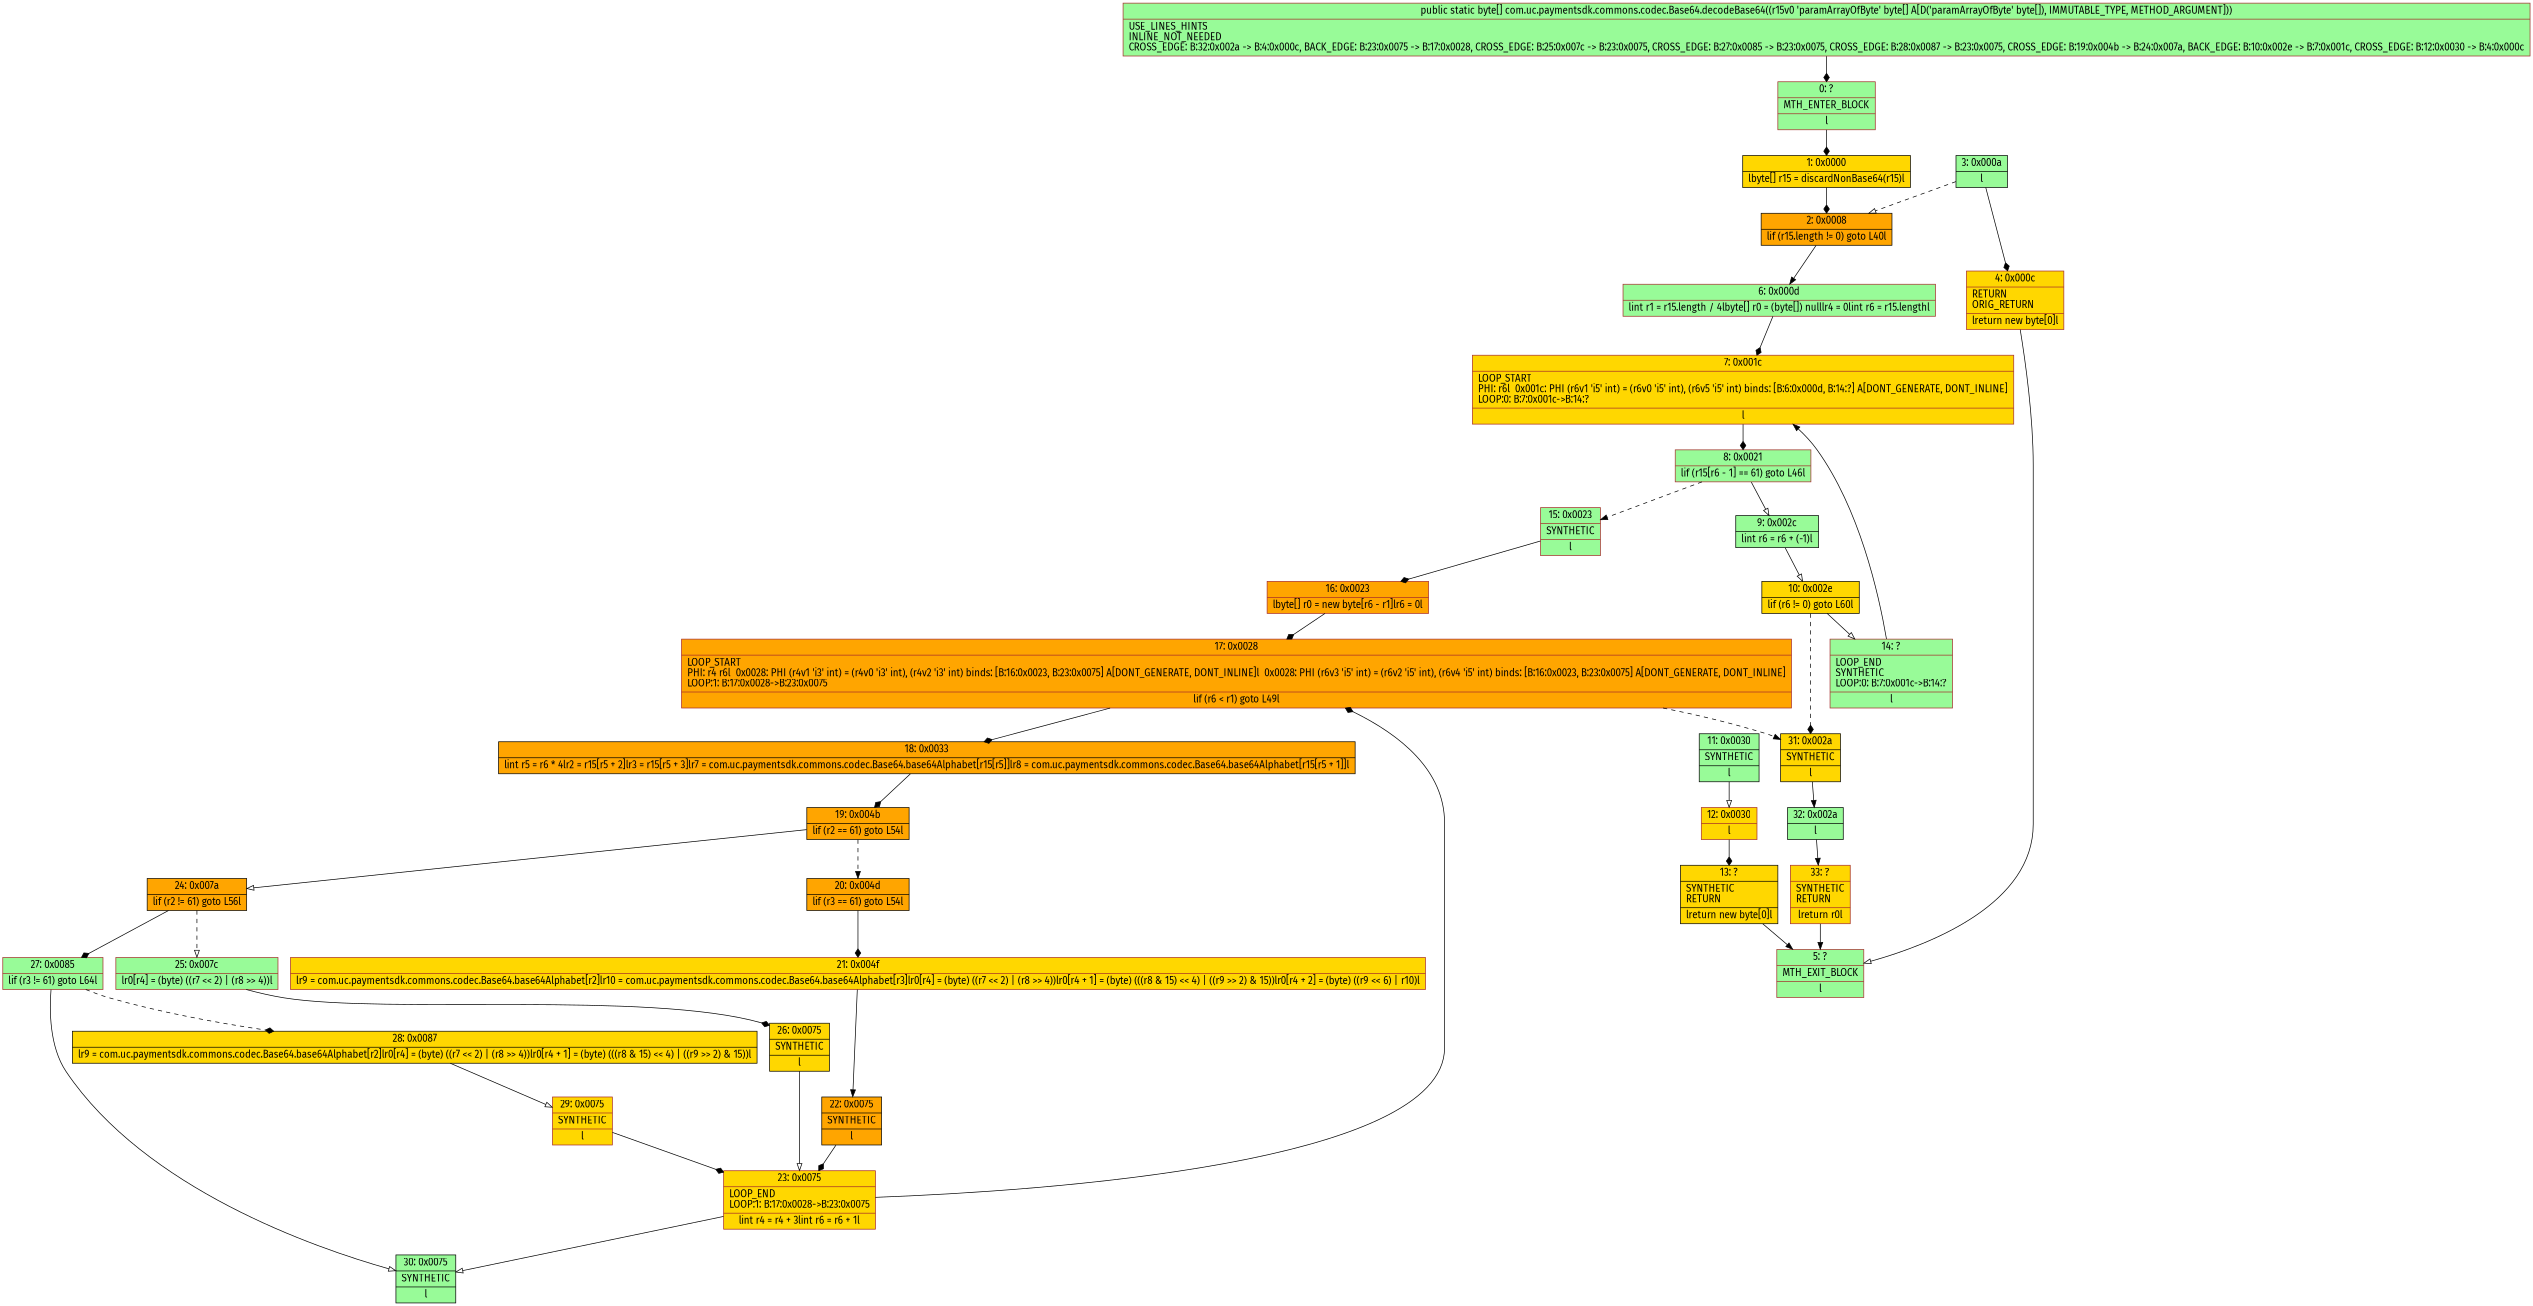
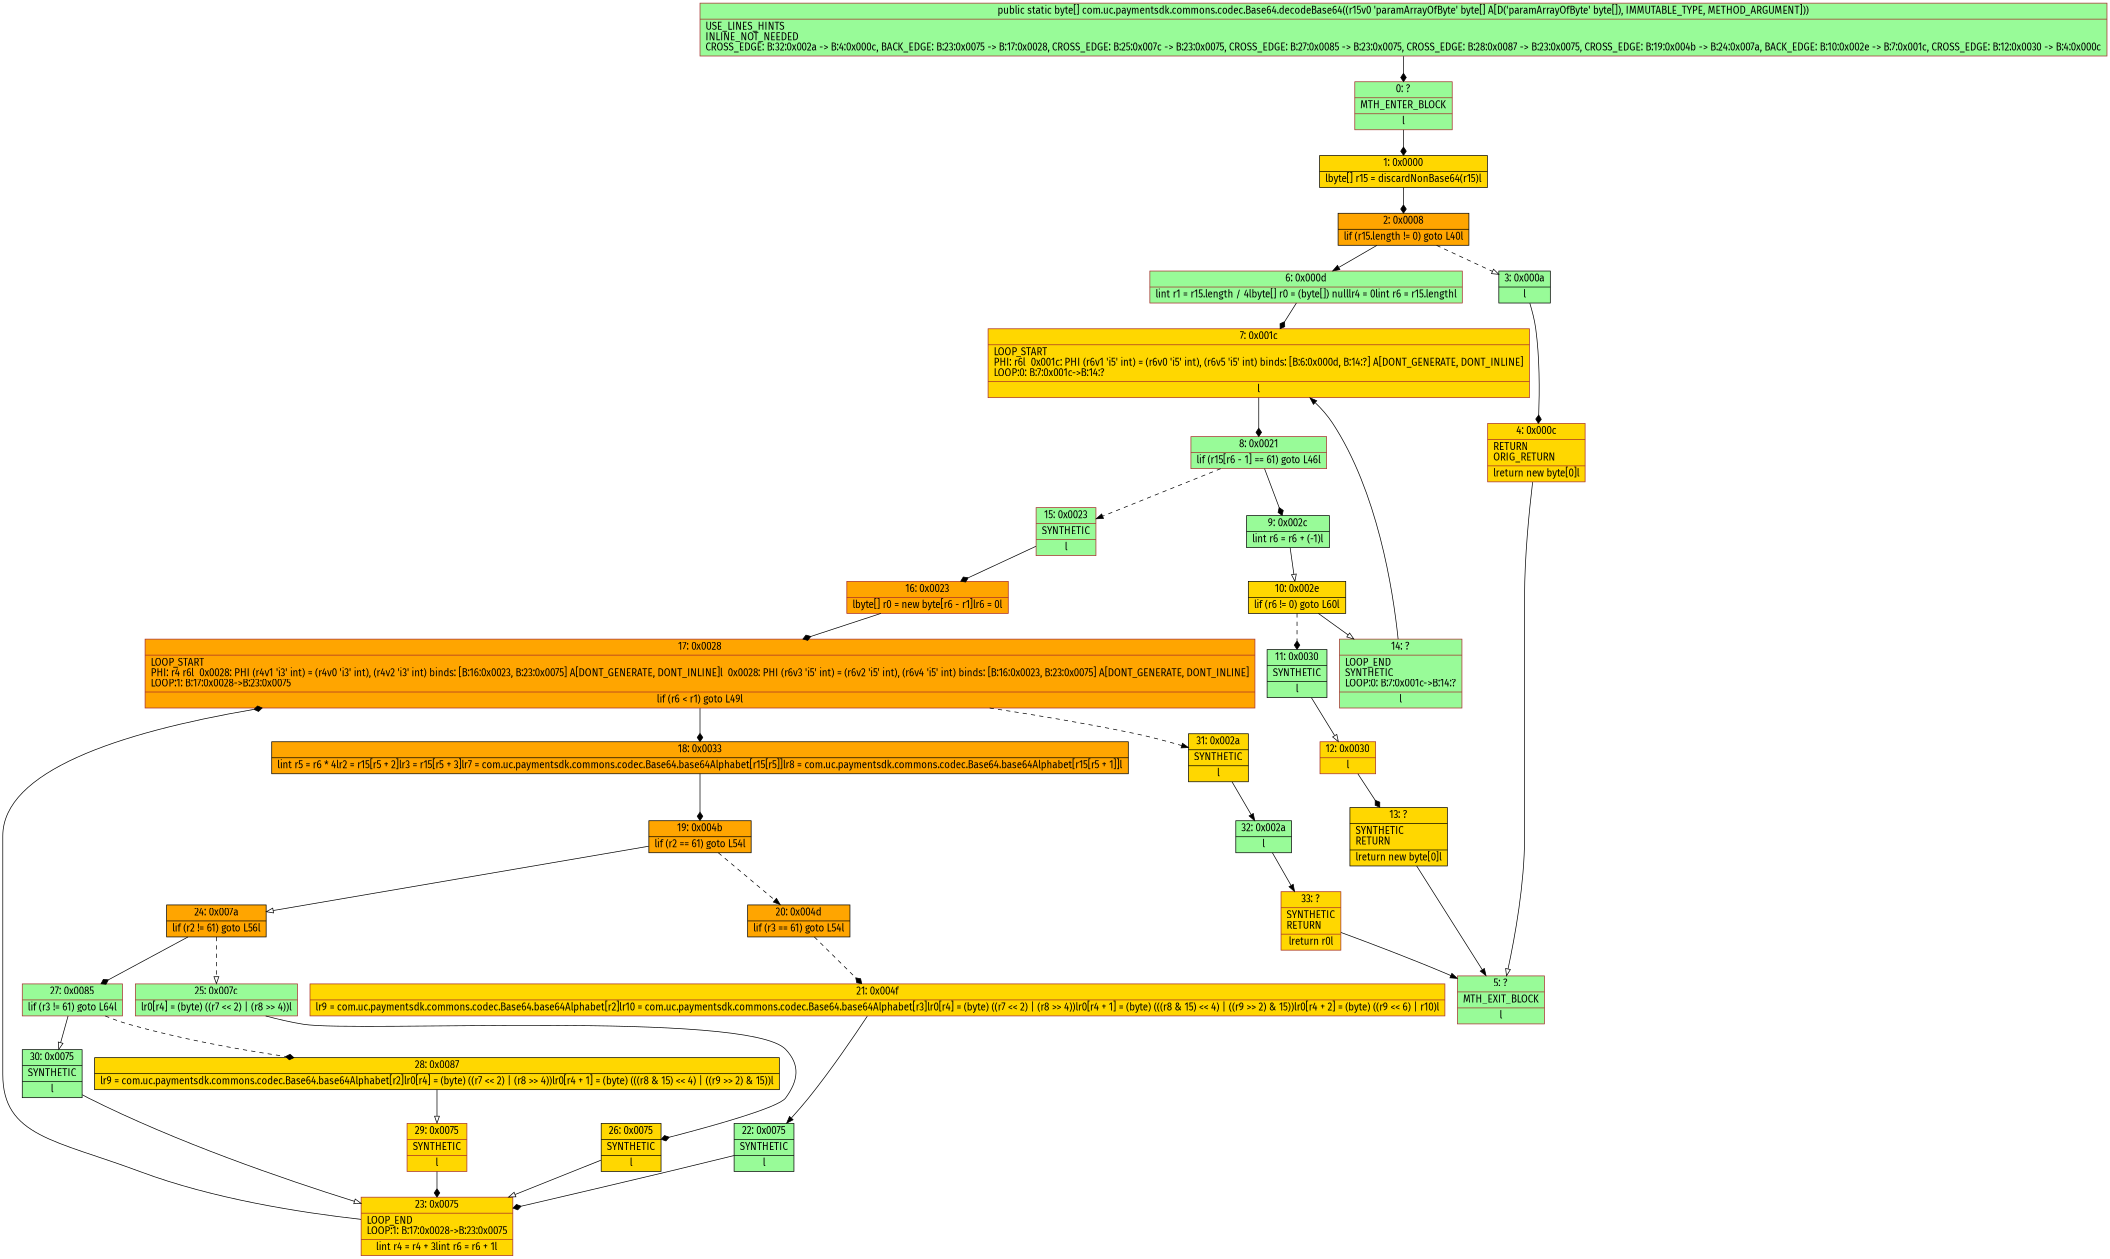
edge "3: 0x000a" -> "2: 0x0008": reversed
edge "8: 0x0021" -> "9: 0x002c": arrowhead onormal -> diamond
edge "10: 0x002e" -> "31: 0x002a": now "10: 0x002e" -> "11: 0x0030"
edge "20: 0x004d" -> "21: 0x004f": style solid -> dashed
node "22: 0x0075": fillcolor orange -> palegreen
edge "23: 0x0075" -> "30: 0x0075": reversed
